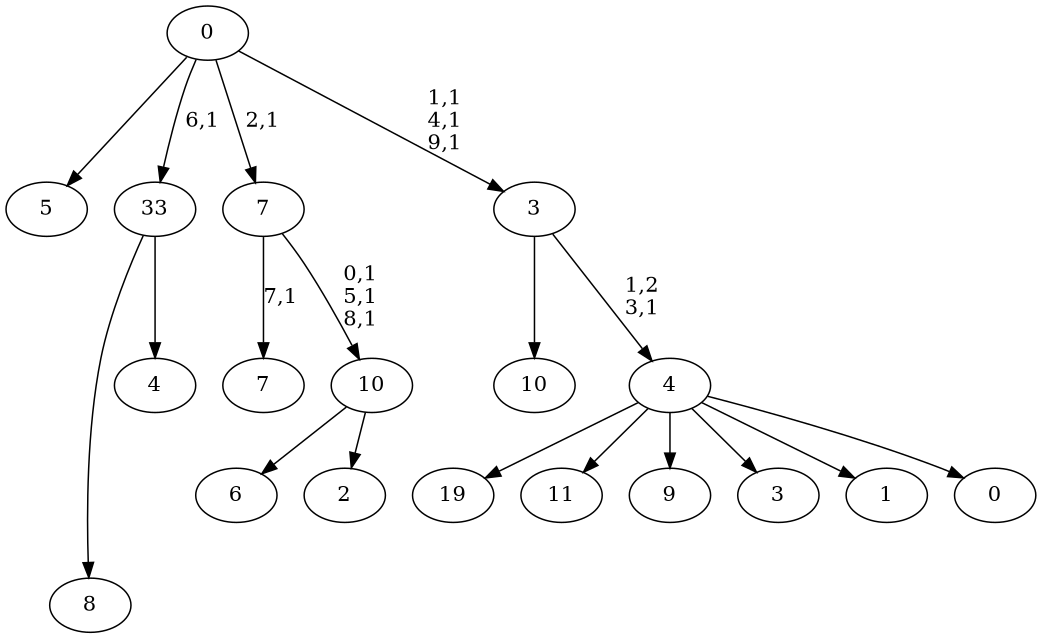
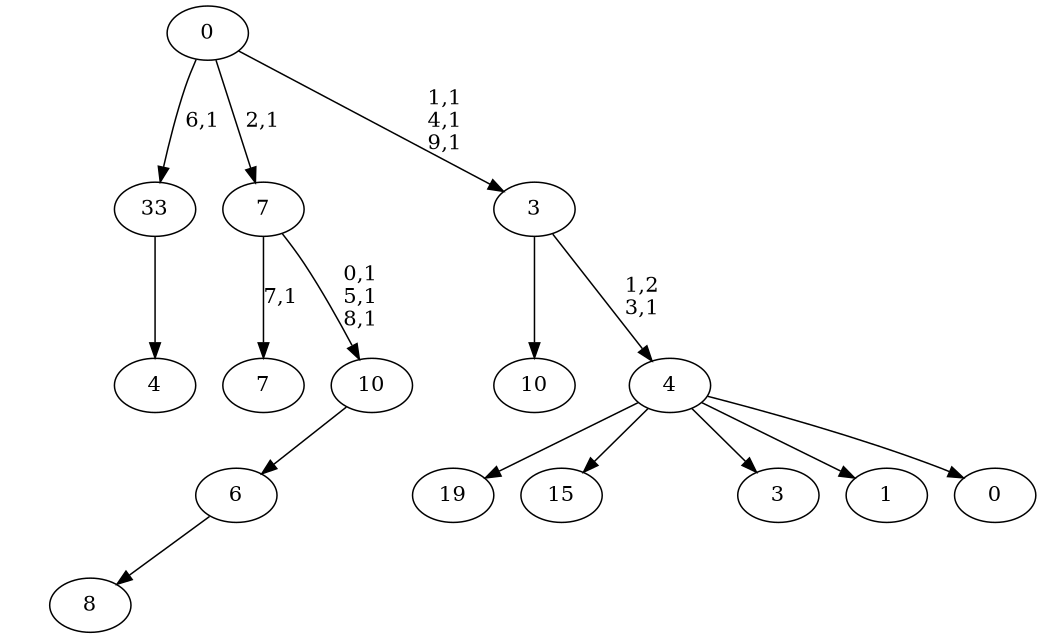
node "5": removed
edge "33" -> "8": now "6" -> "8"
node "2": removed
node "11": label "11" -> "15"
node "9": removed
